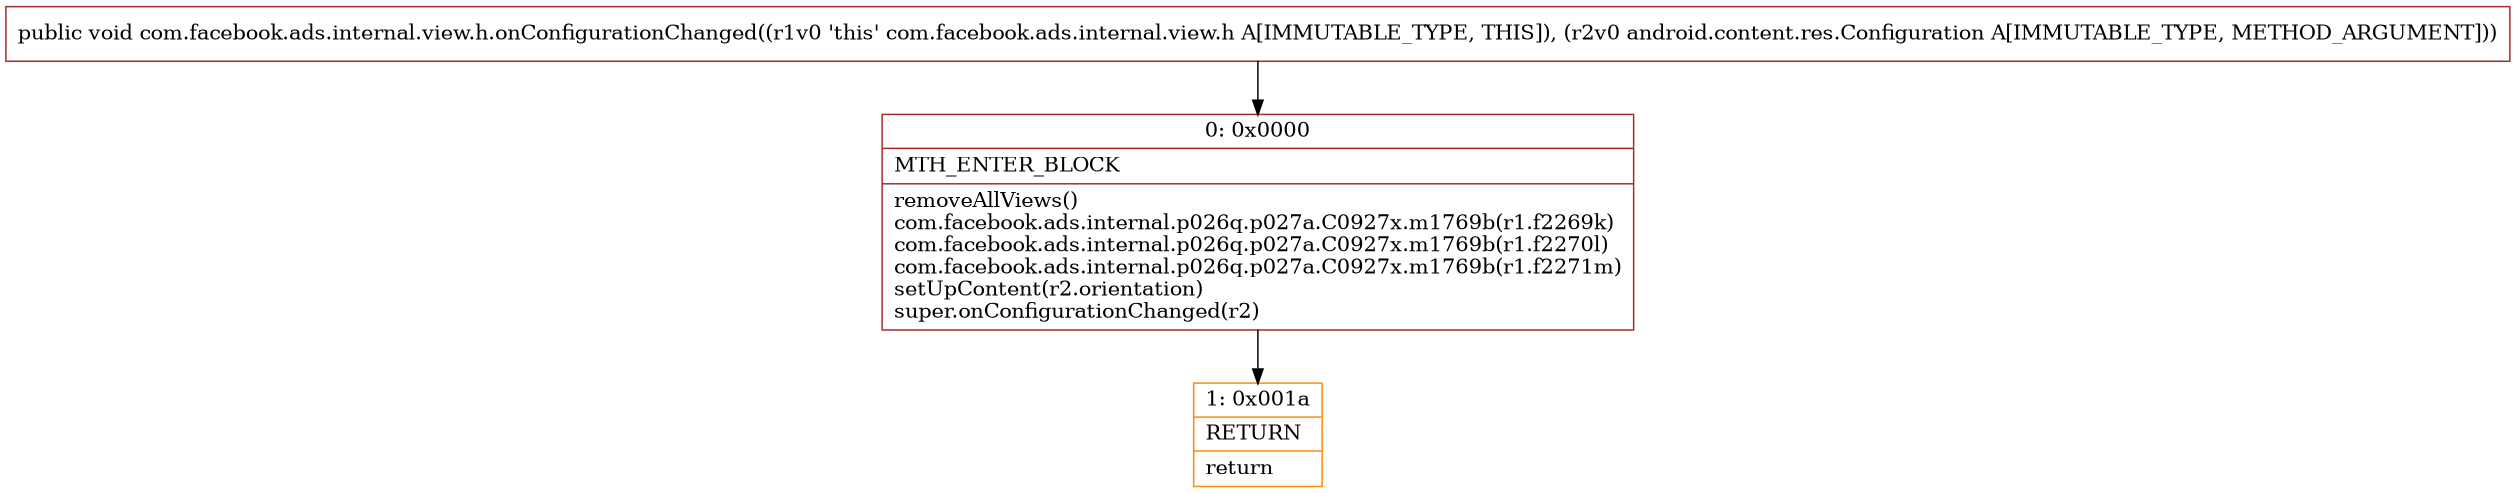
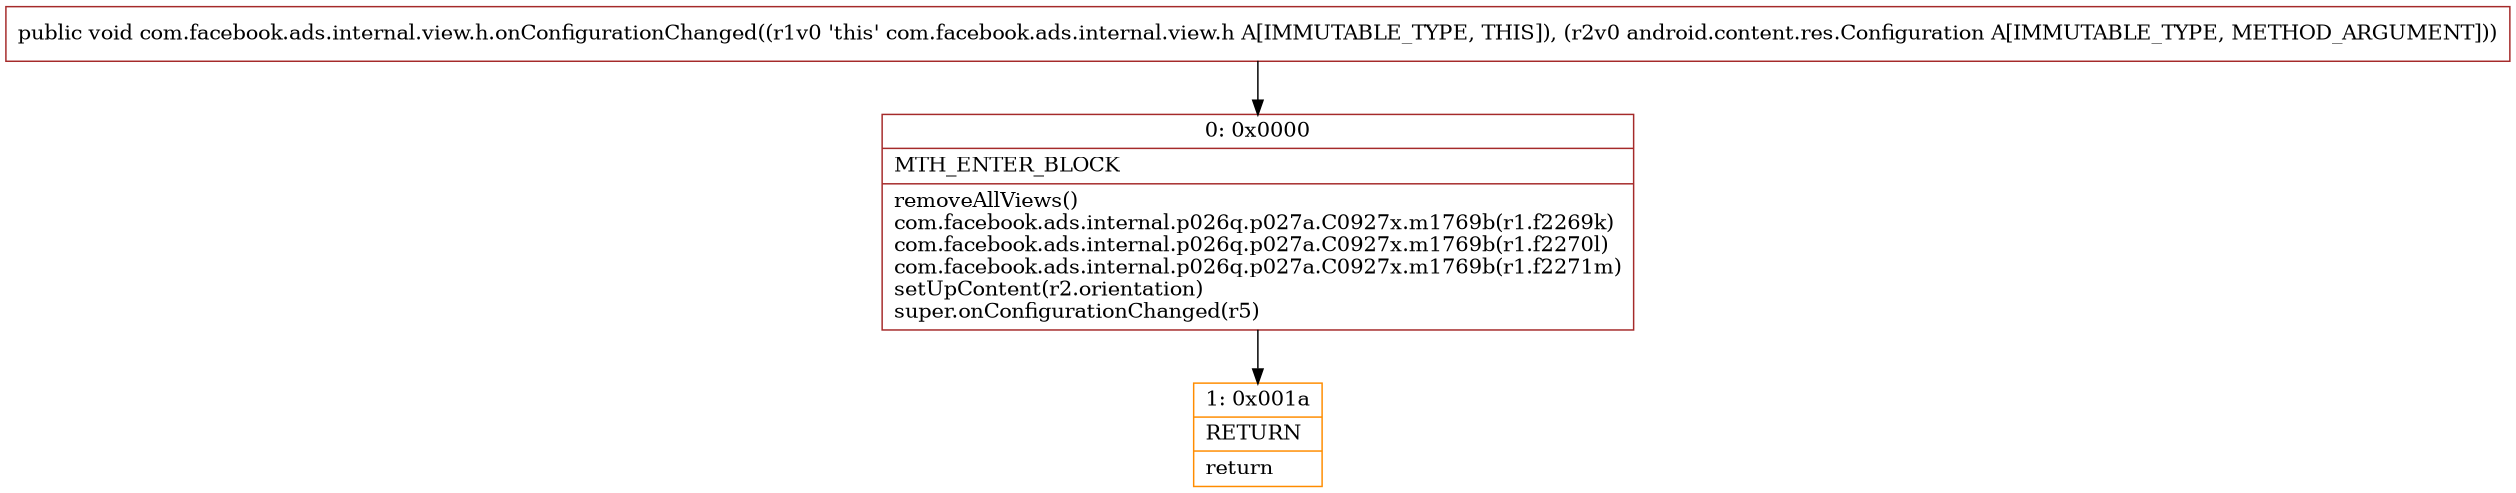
node "0: 0x0000": text "super.onConfigurationChanged(r2)" -> "super.onConfigurationChanged(r5)"
